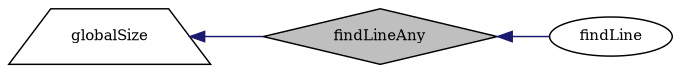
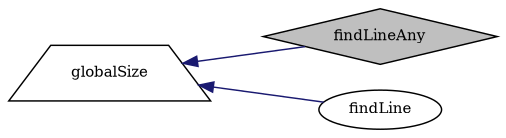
edge "findLine" -> "findLineAny": now "findLine" -> "globalSize"
